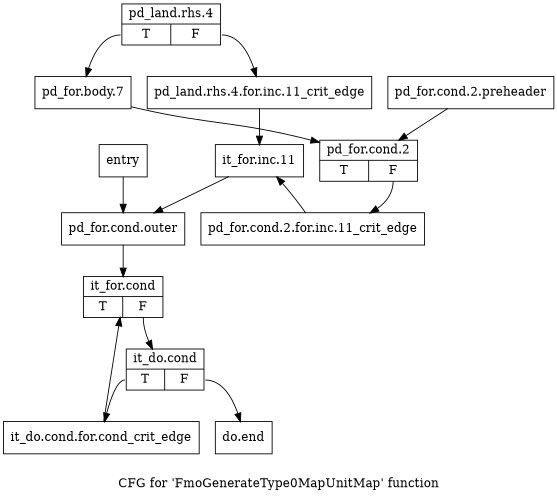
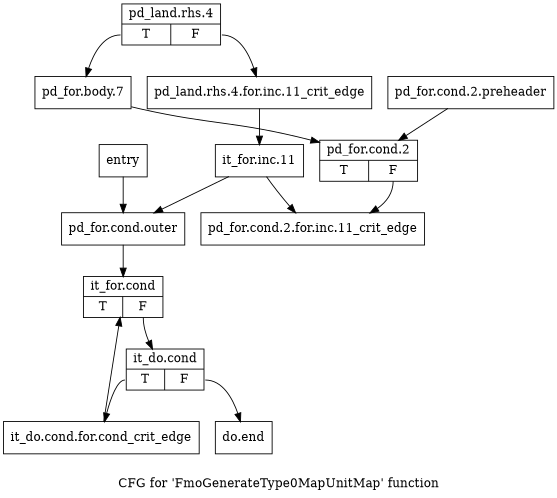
edge "pd_for.cond.2.for.inc.11_crit_edge" -> "it_for.inc.11": reversed
